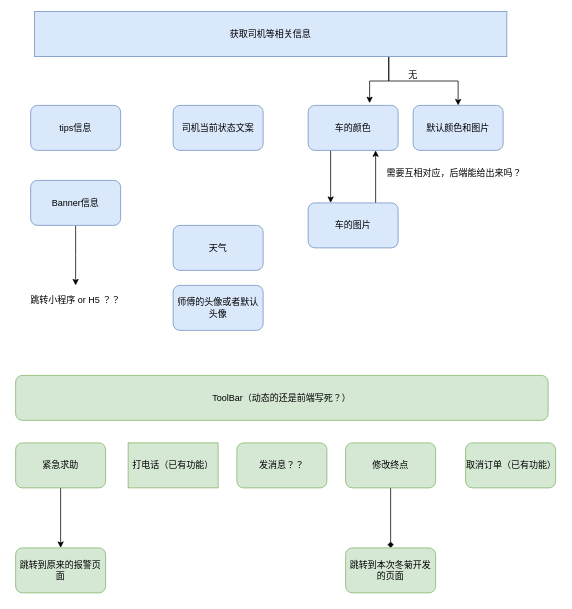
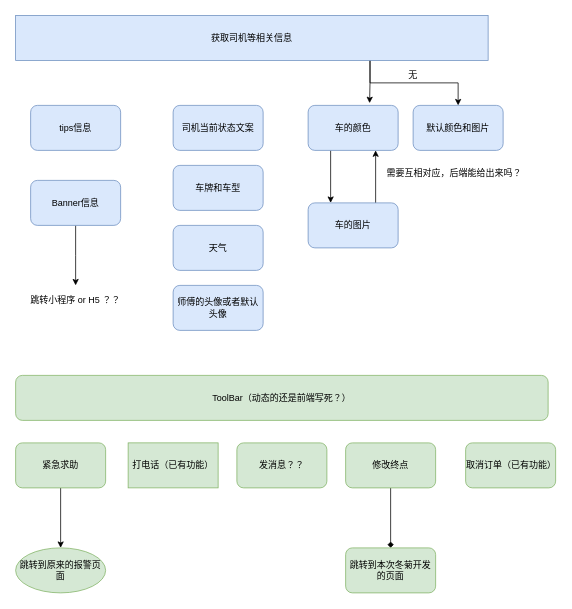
node "获取司机等相关信息": moved (270, 34) -> (252, 38)
node "车牌和车型": added
node "跳转到原来的报警页面": shape rounded rectangle -> ellipse
